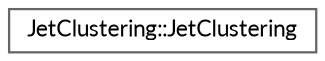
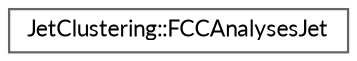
node "JetClustering::JetClustering": label "JetClustering::JetClustering" -> "JetClustering::FCCAnalysesJet"
